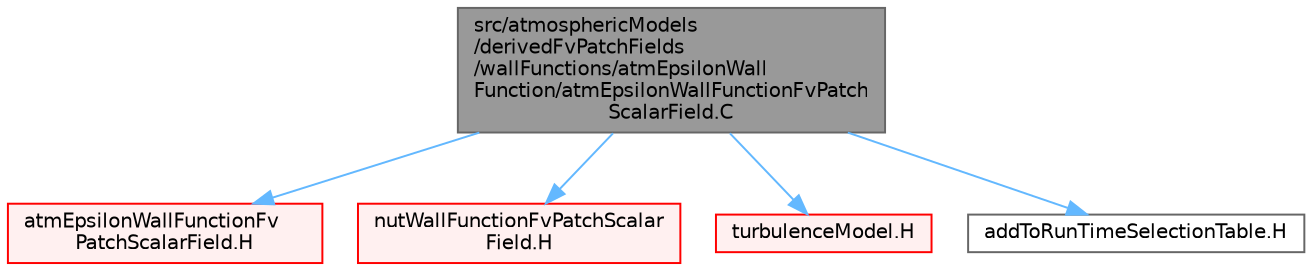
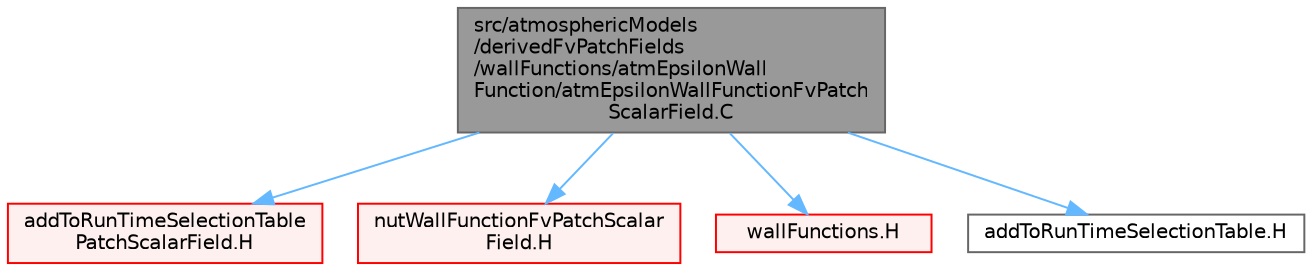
node "atmEpsilonWallFunctionFv PatchScalarField.H": label "atmEpsilonWallFunctionFv PatchScalarField.H" -> "addToRunTimeSelectionTable PatchScalarField.H"
node "turbulenceModel.H": label "turbulenceModel.H" -> "wallFunctions.H"
